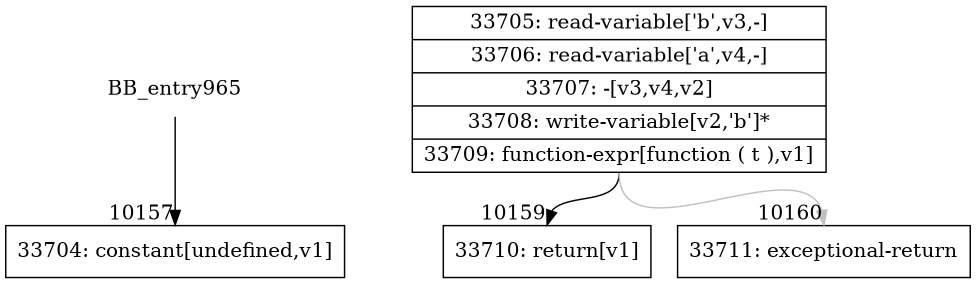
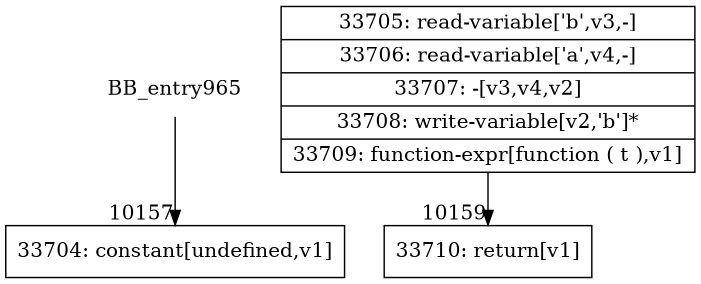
node "33711: exceptional-return": removed
